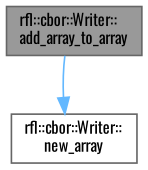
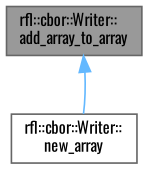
edge "rfl::cbor::Writer:: add_array_to_array" -> "rfl::cbor::Writer:: new_array": reversed
